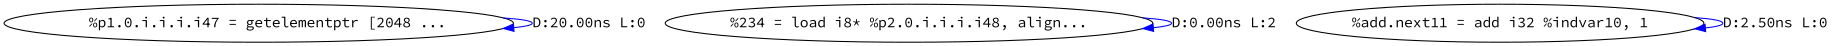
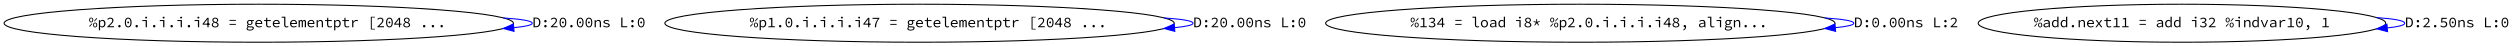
node "%p2.0.i.i.i.i48 = getelementptr [2048 ...": added
node "%234 = load i8* %p2.0.i.i.i.i48, align...": label "%234 = load i8* %p2.0.i.i.i.i48, align..." -> "%134 = load i8* %p2.0.i.i.i.i48, align..."
